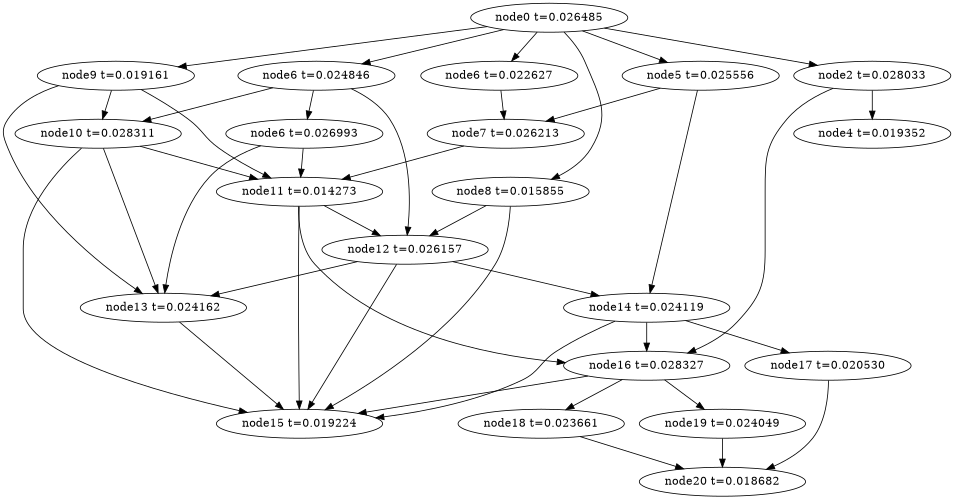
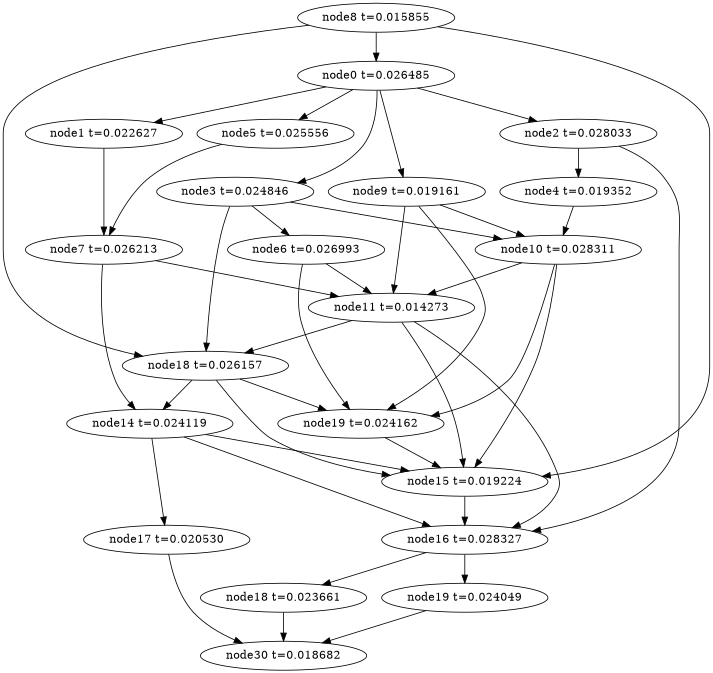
node "node6 t=0.024846": label "node6 t=0.024846" -> "node3 t=0.024846"
node "node6 t=0.022627": label "node6 t=0.022627" -> "node1 t=0.022627"
edge "node0 t=0.026485" -> "node8 t=0.015855": reversed
edge "node5 t=0.025556" -> "node14 t=0.024119": now "node7 t=0.026213" -> "node14 t=0.024119"
edge "node4 t=0.019352" -> "node10 t=0.028311": added
node "node12 t=0.026157": label "node12 t=0.026157" -> "node18 t=0.026157"
node "node13 t=0.024162": label "node13 t=0.024162" -> "node19 t=0.024162"
edge "node16 t=0.028327" -> "node15 t=0.019224": reversed
node "node20 t=0.018682": label "node20 t=0.018682" -> "node30 t=0.018682"
